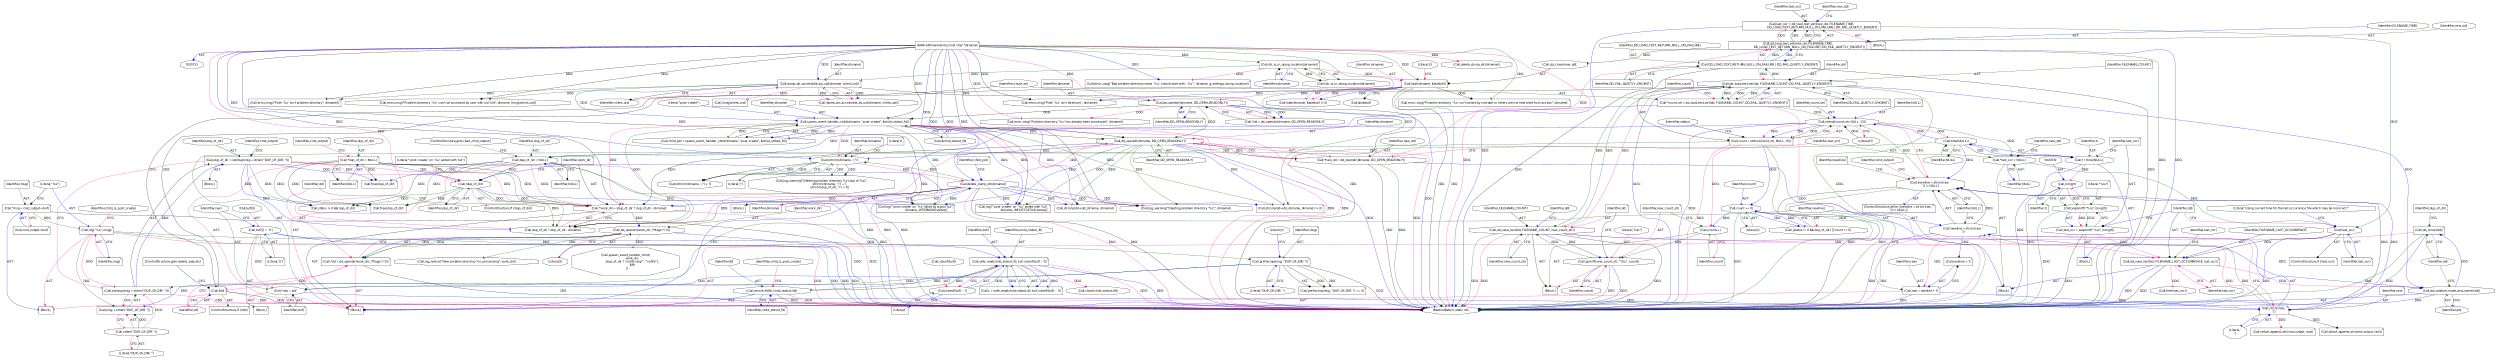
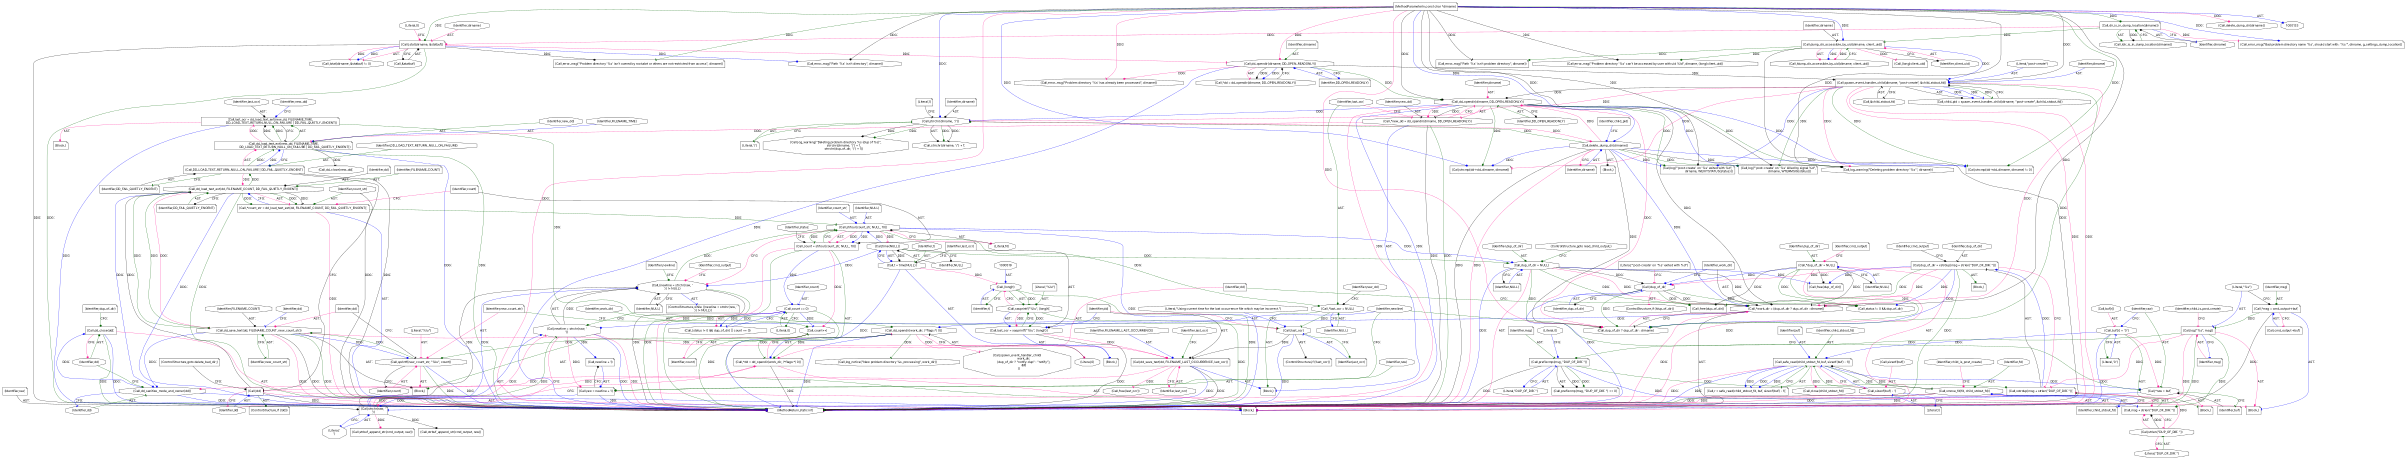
edge "(Call,dd_close(new_dd))" -> "(Call,lstat(dirname, &statbuf))": now "(Call,&statbuf)" -> "(Call,lstat(dirname, &statbuf))"
edge "(Literal,10)" -> "(Call,strtoul(count_str, NULL, 10))": label "DDG: " -> "AST: "
